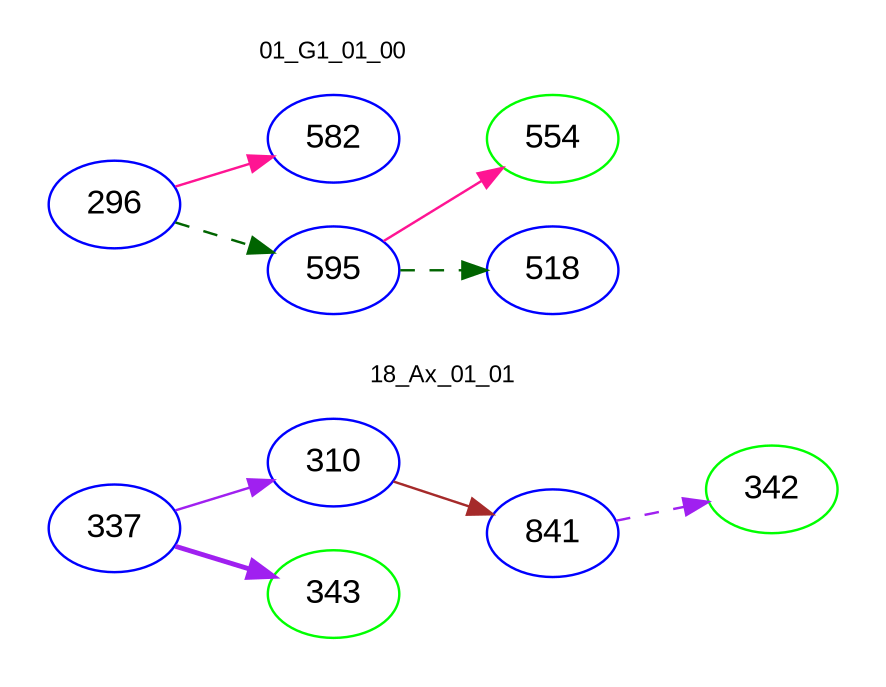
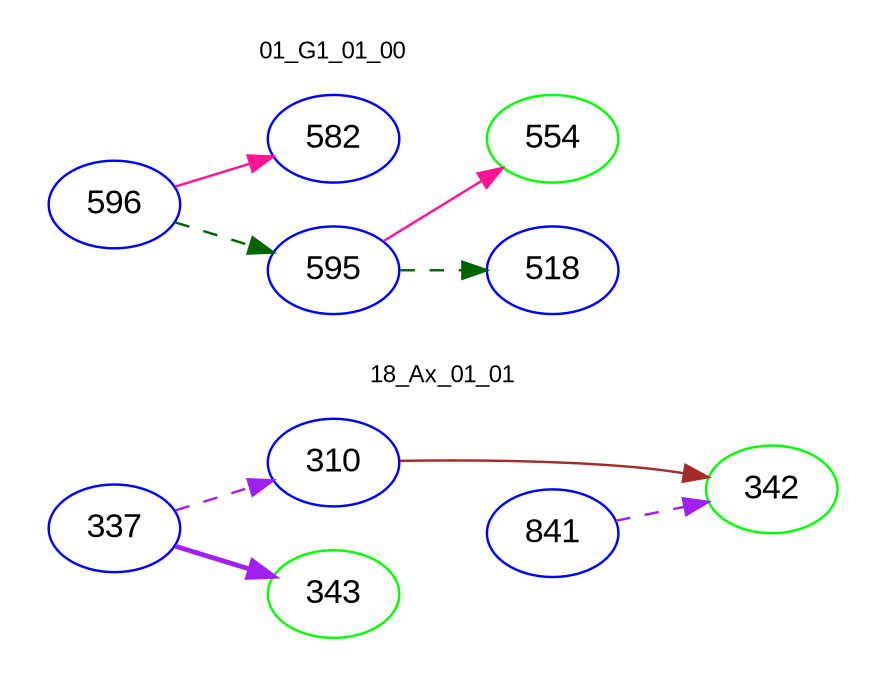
node "296": label "296" -> "596"
edge "310" -> "841": now "310" -> "342"
edge "337" -> "310": style solid -> dashed
